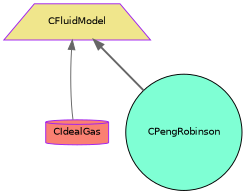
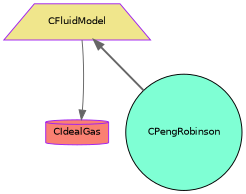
edge "CIdealGas" -> "CFluidModel": reversed
